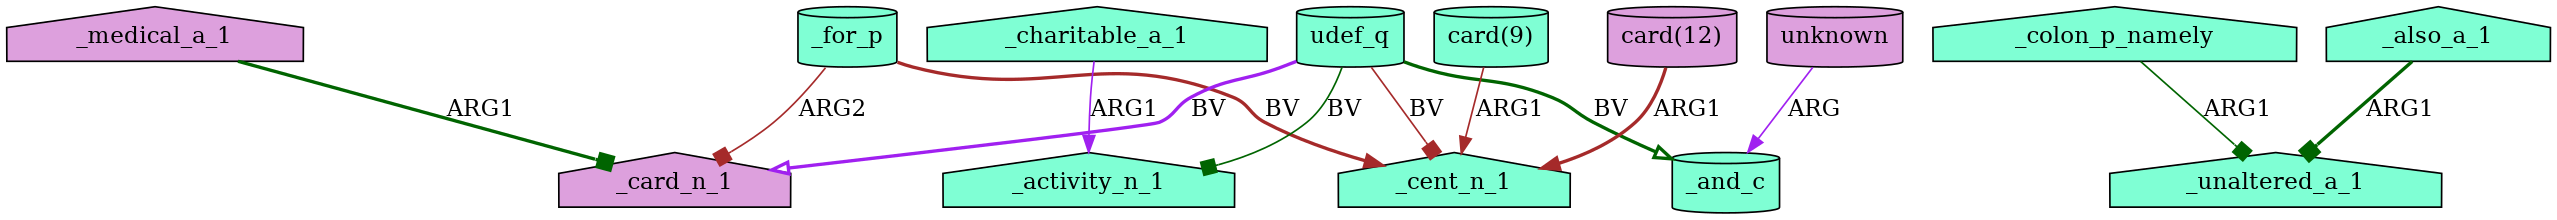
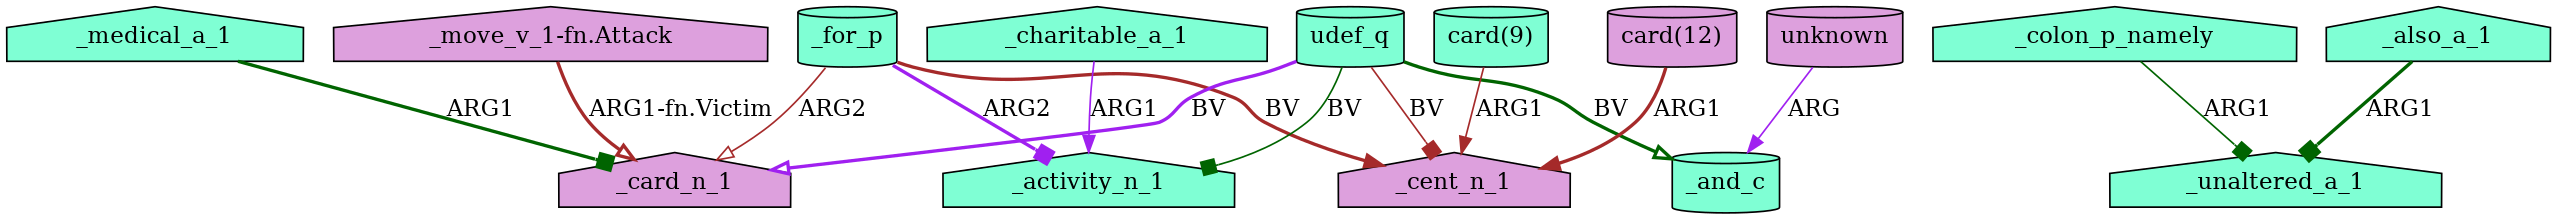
node "_medical_a_1": fillcolor plum -> aquamarine
node "_move_v_1-fn.Attack": added
edge "_for_p" -> "_activity_n_1": added, label "ARG2"
edge "_for_p" -> "_card_n_1": arrowhead box -> onormal
node "_cent_n_1": fillcolor aquamarine -> plum
